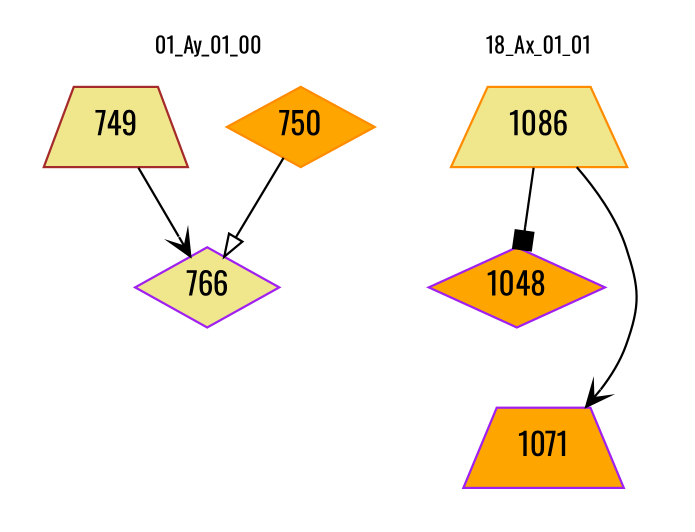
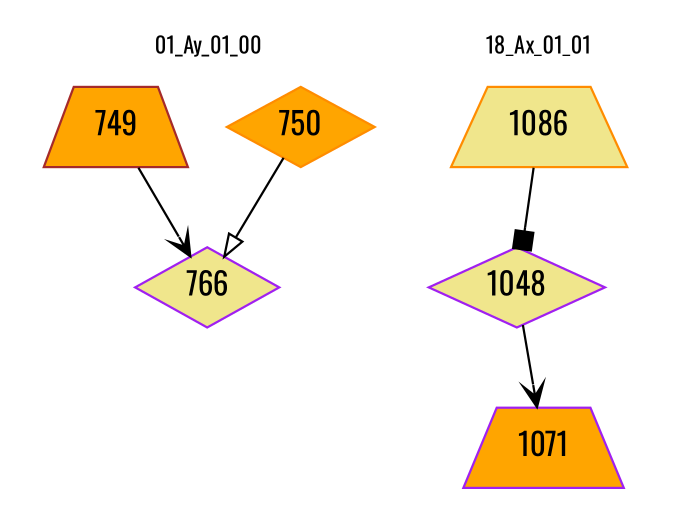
node "749": fillcolor khaki -> orange
edge "1086" -> "1071": now "1048" -> "1071"
node "1048": fillcolor orange -> khaki
